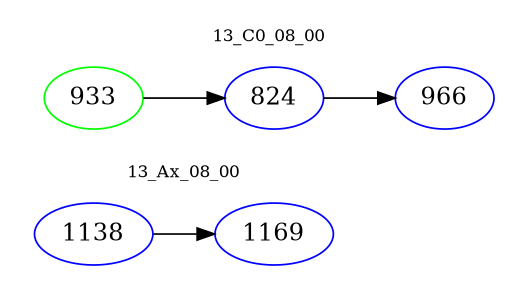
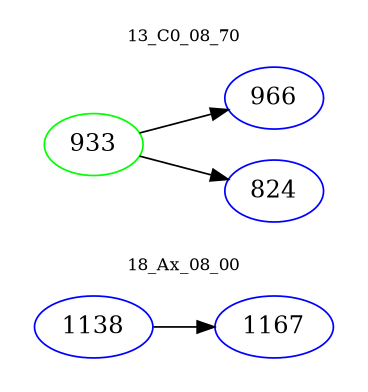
cluster "13_C0_08_00": label "13_C0_08_00" -> "13_C0_08_70"
edge "824" -> "966": now "933" -> "966"
cluster "13_Ax_08_00": label "13_Ax_08_00" -> "18_Ax_08_00"
node "1169": label "1169" -> "1167"
